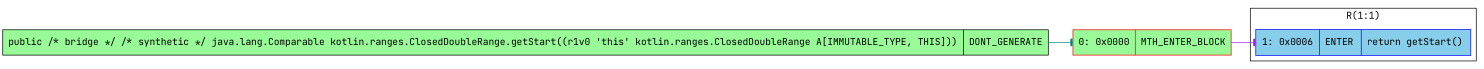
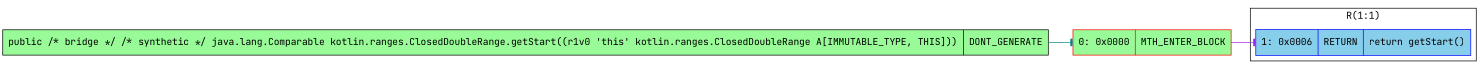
node "1: 0x0006": text "ENTER" -> "RETURN"
